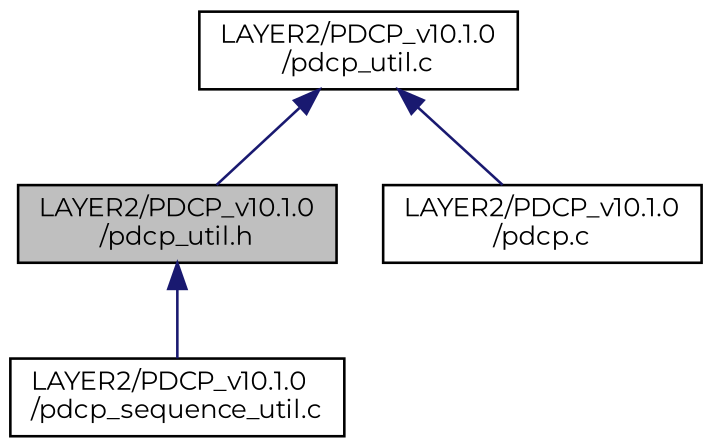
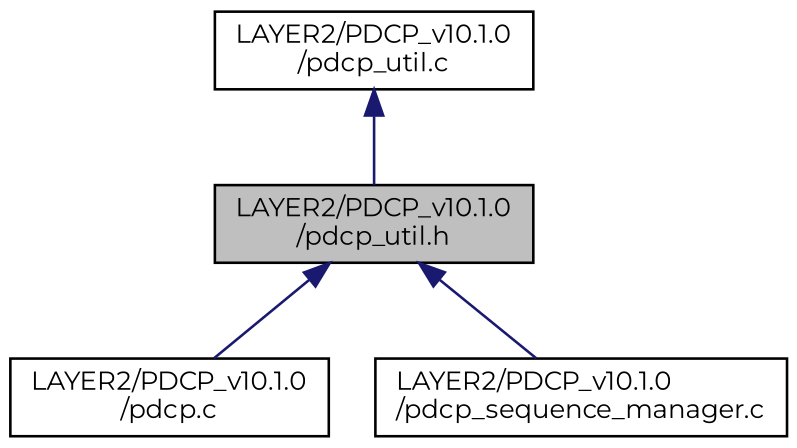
edge "LAYER2/PDCP_v10.1.0 /pdcp.c" -> "LAYER2/PDCP_v10.1.0 /pdcp_util.c": now "LAYER2/PDCP_v10.1.0 /pdcp.c" -> "LAYER2/PDCP_v10.1.0 /pdcp_util.h"
node "LAYER2/PDCP_v10.1.0 /pdcp_sequence_util.c": label "LAYER2/PDCP_v10.1.0 /pdcp_sequence_util.c" -> "LAYER2/PDCP_v10.1.0 /pdcp_sequence_manager.c"
